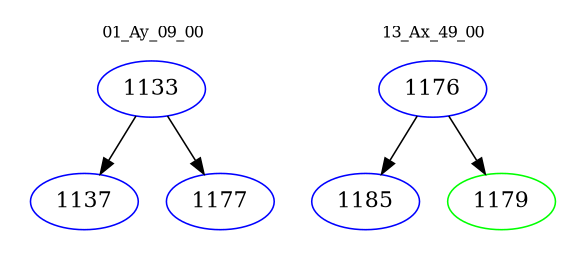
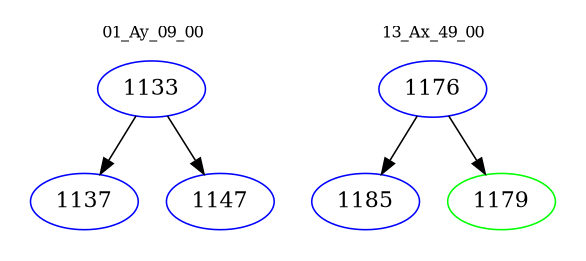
node "1177": label "1177" -> "1147"
